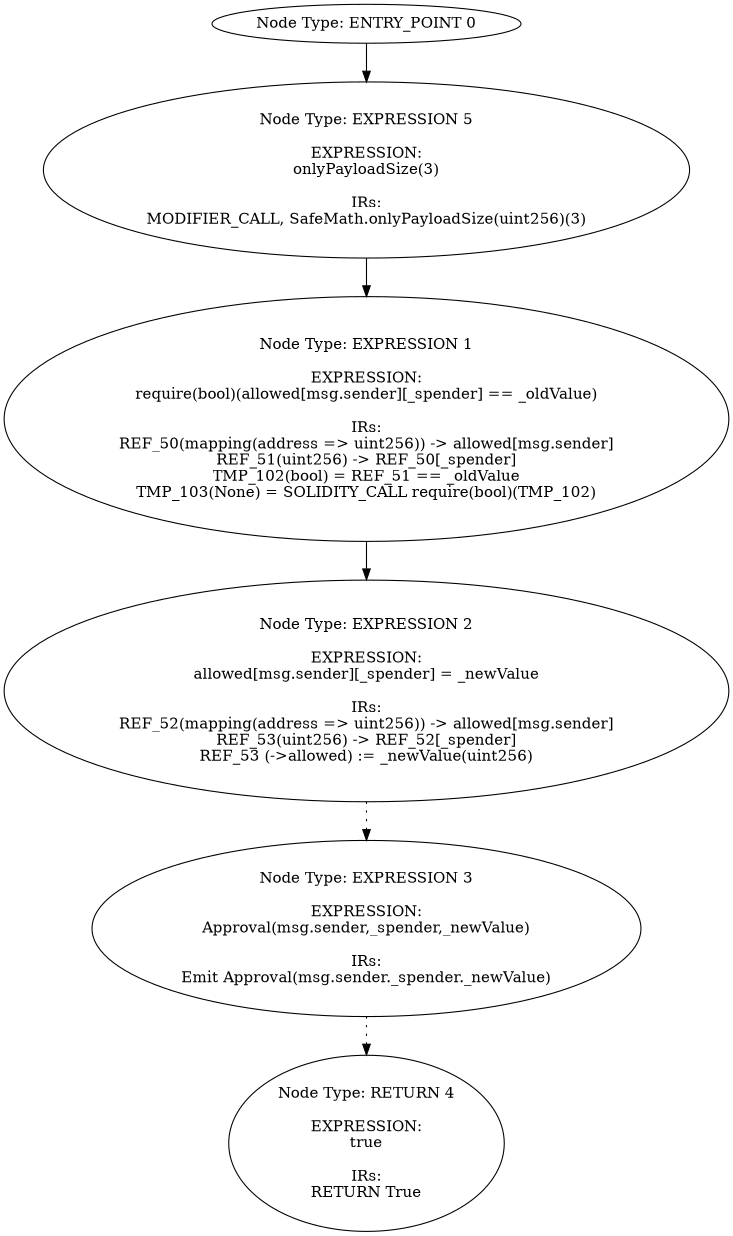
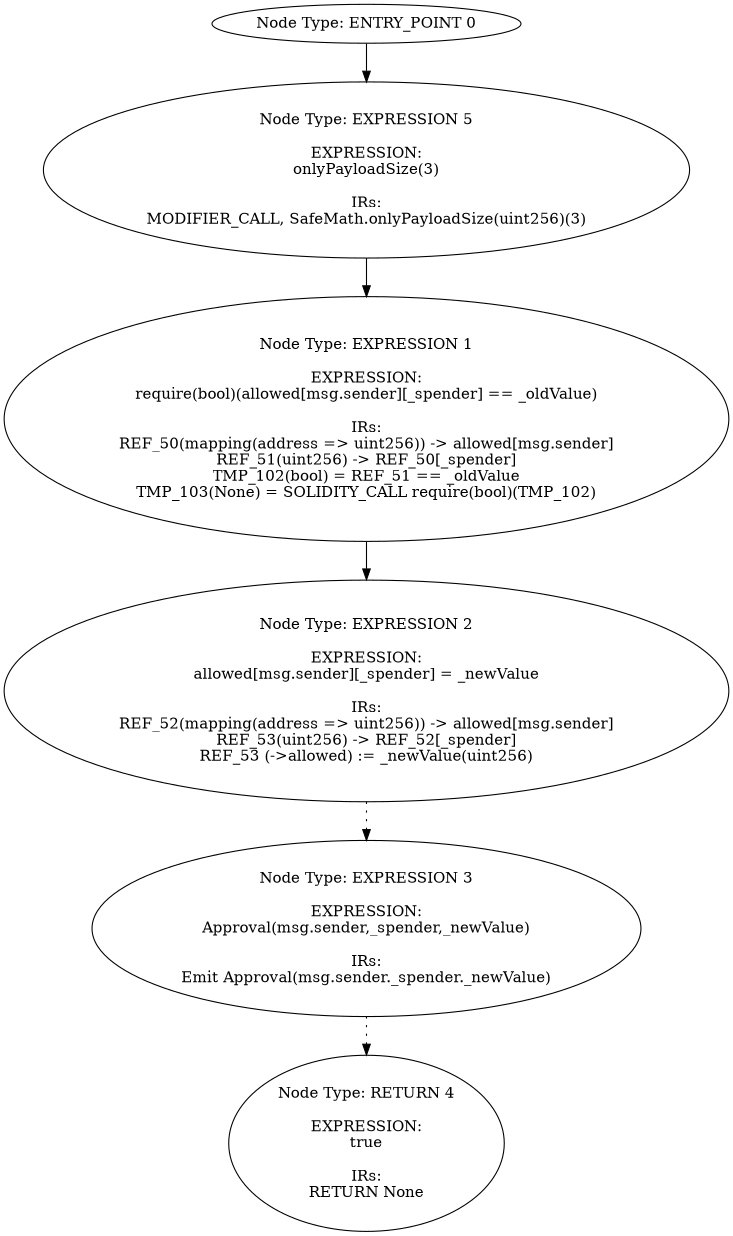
node "Node Type: RETURN 4 EXPRESSION: true IRs: RETURN True": label "Node Type: RETURN 4 EXPRESSION: true IRs: RETURN True" -> "Node Type: RETURN 4 EXPRESSION: true IRs: RETURN None"
